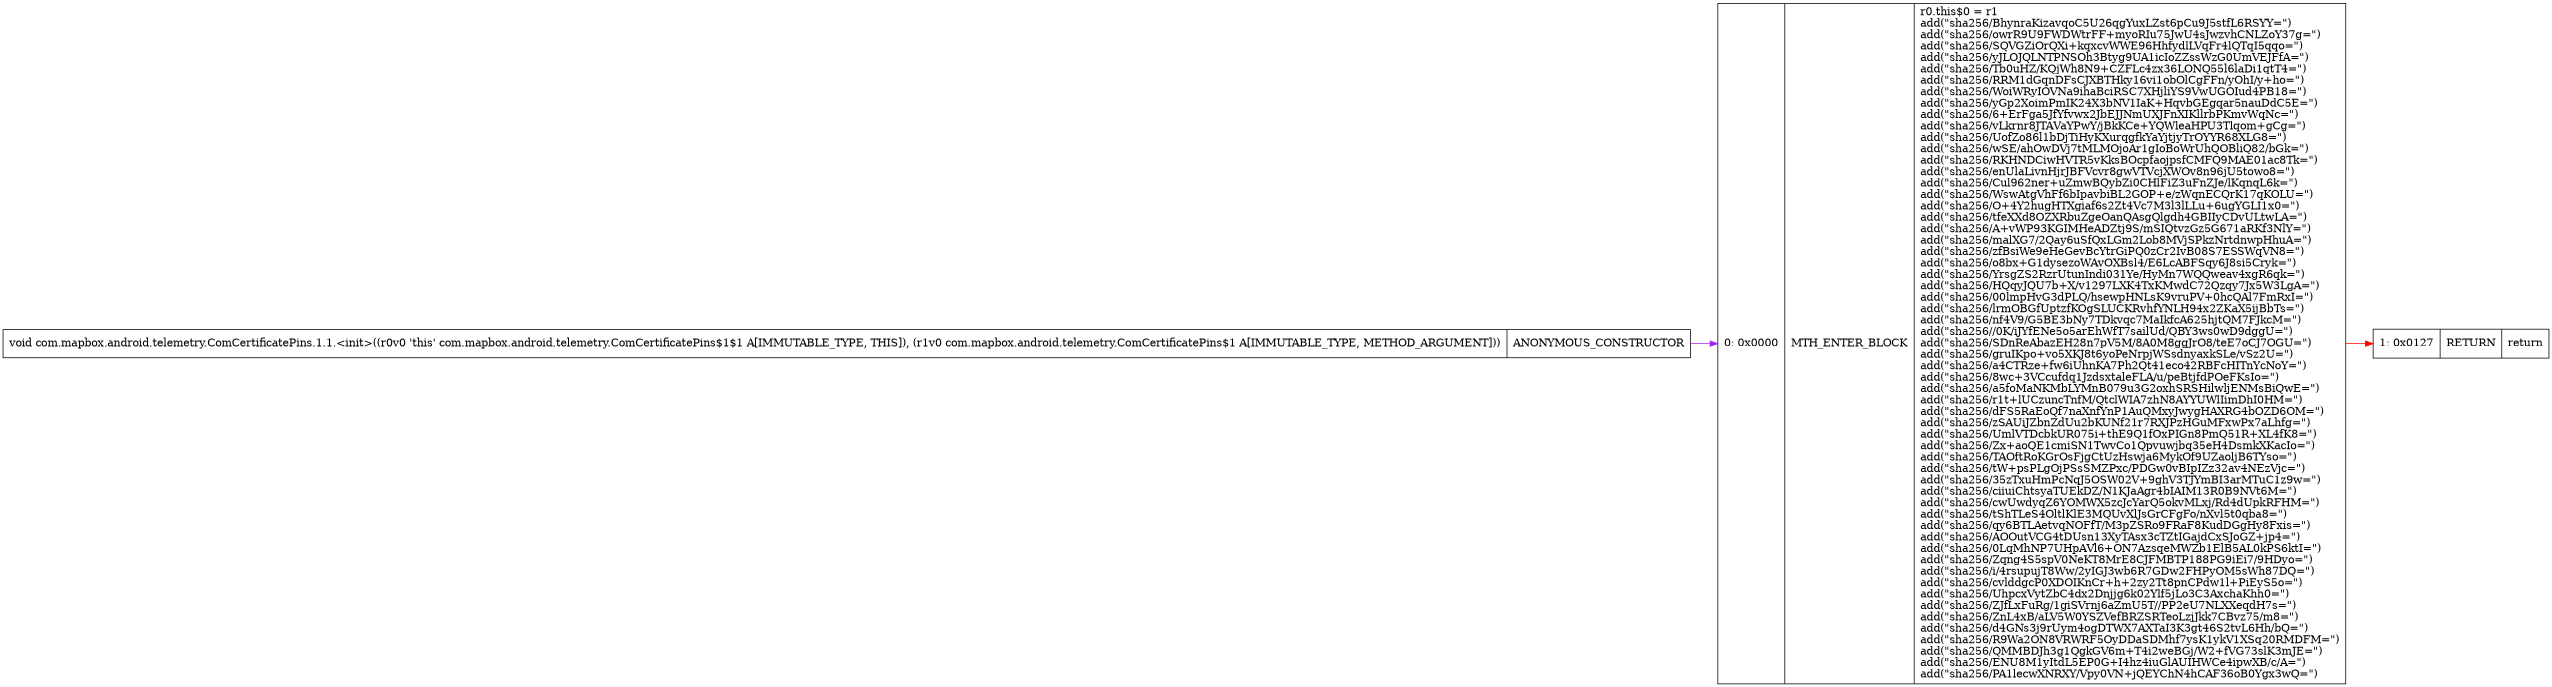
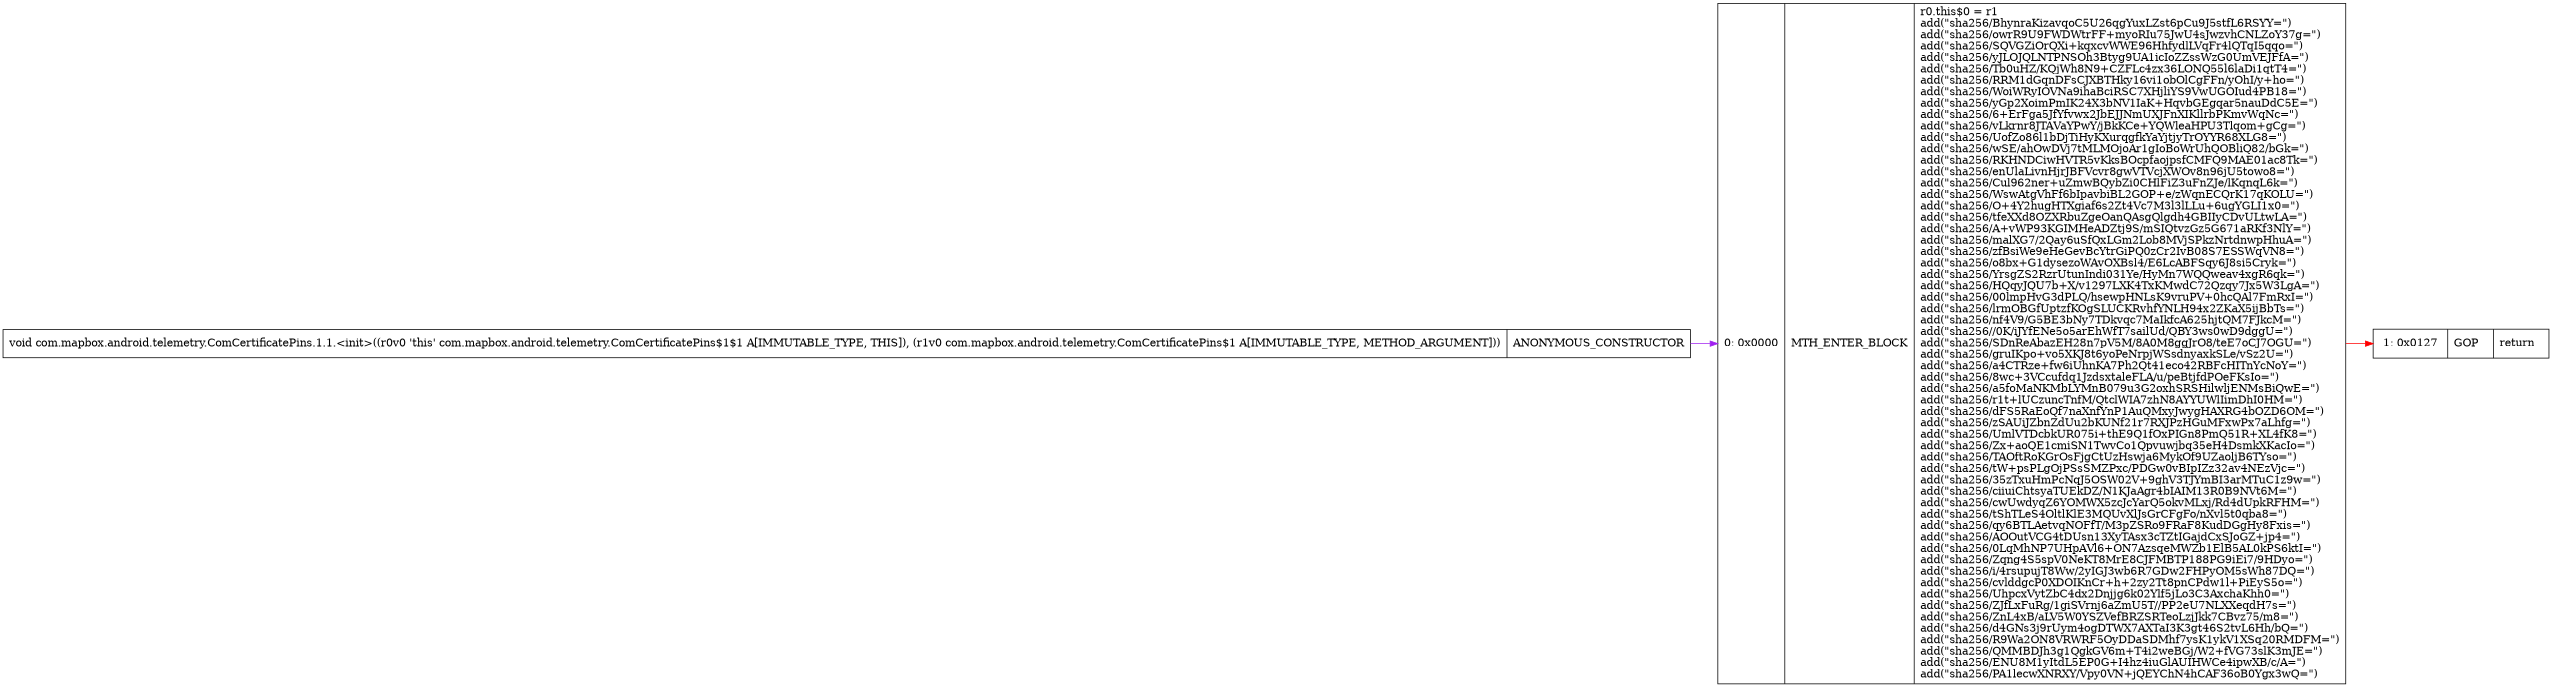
node "1: 0x0127": text "RETURN" -> "GOP"
